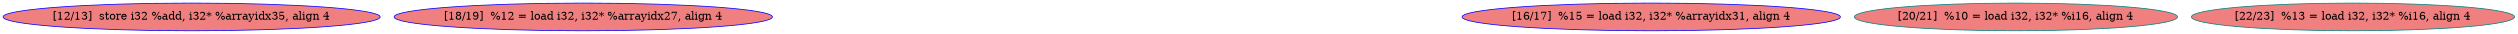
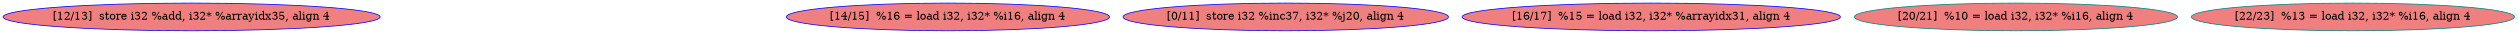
node "[18/19]  %12 = load i32, i32* %arrayidx27, align 4": removed
node "[14/15]  %16 = load i32, i32* %i16, align 4": added
node "[0/11]  store i32 %inc37, i32* %j20, align 4": added
